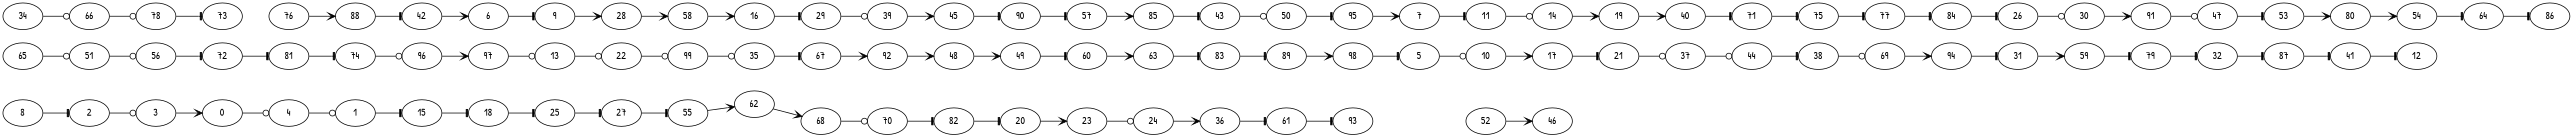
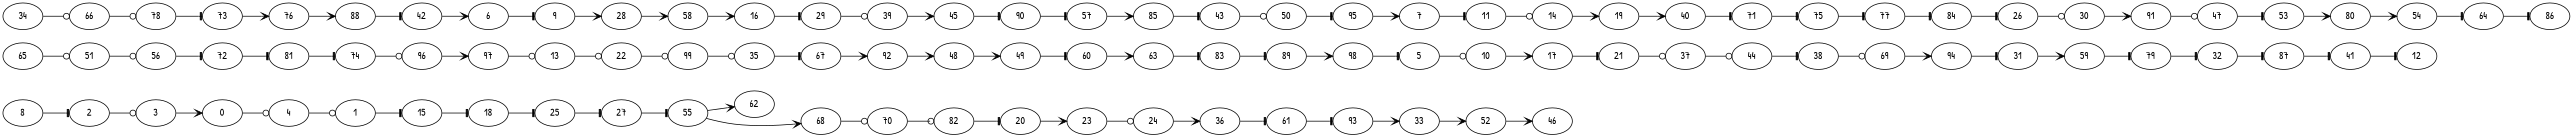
edge "73" -> "76": added
edge "62" -> "68": now "55" -> "68"
edge "70" -> "82": arrowhead tee -> odot
node "33": added
